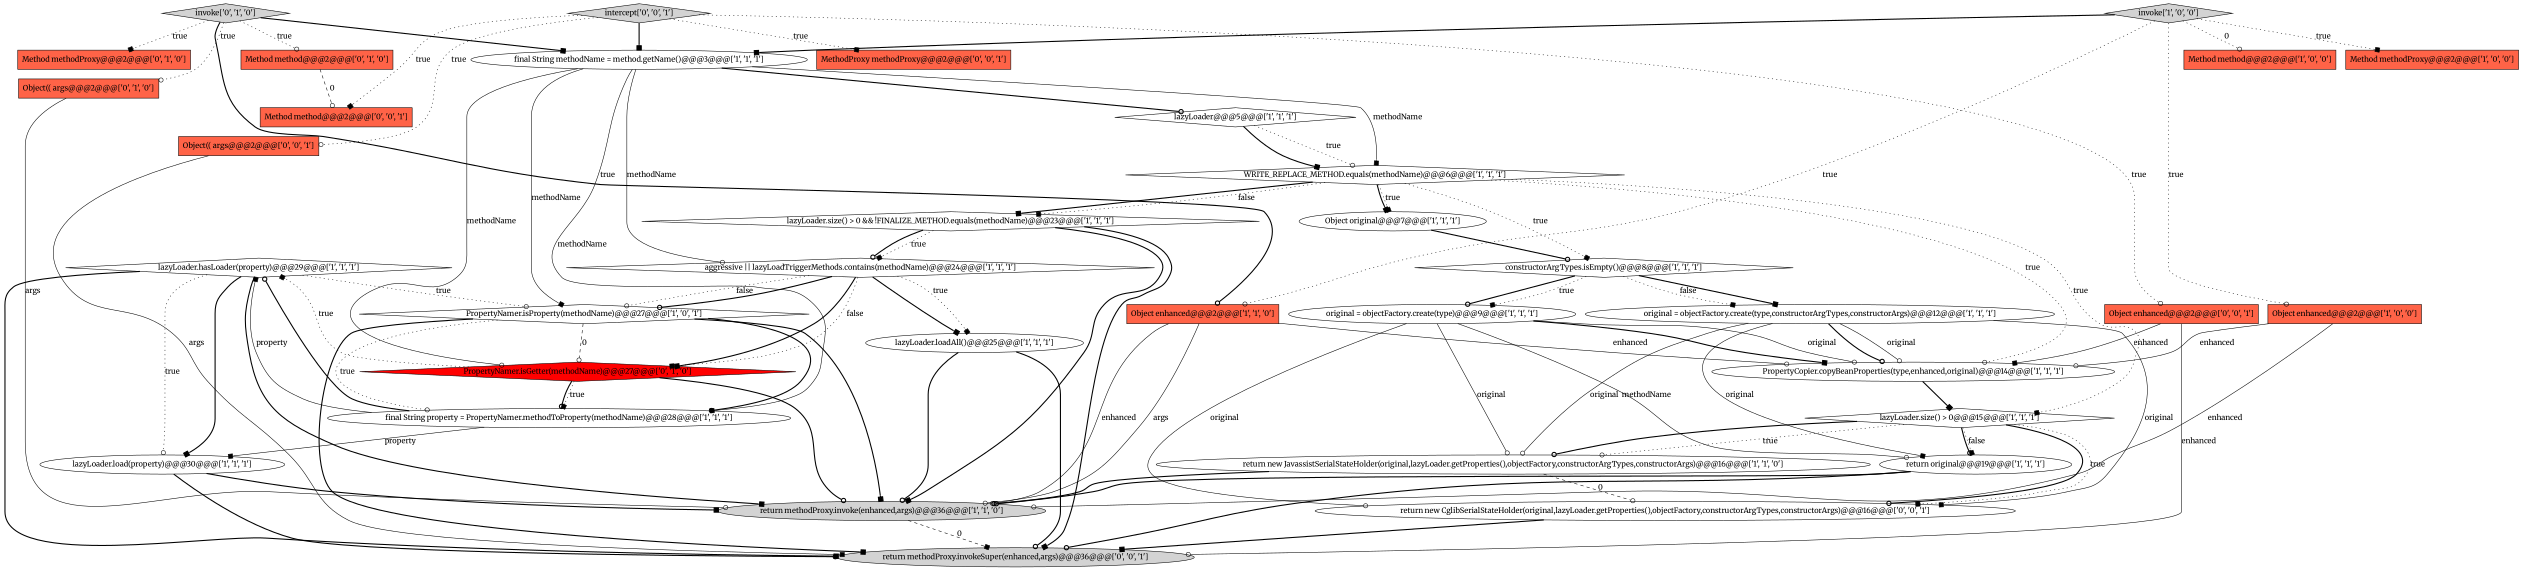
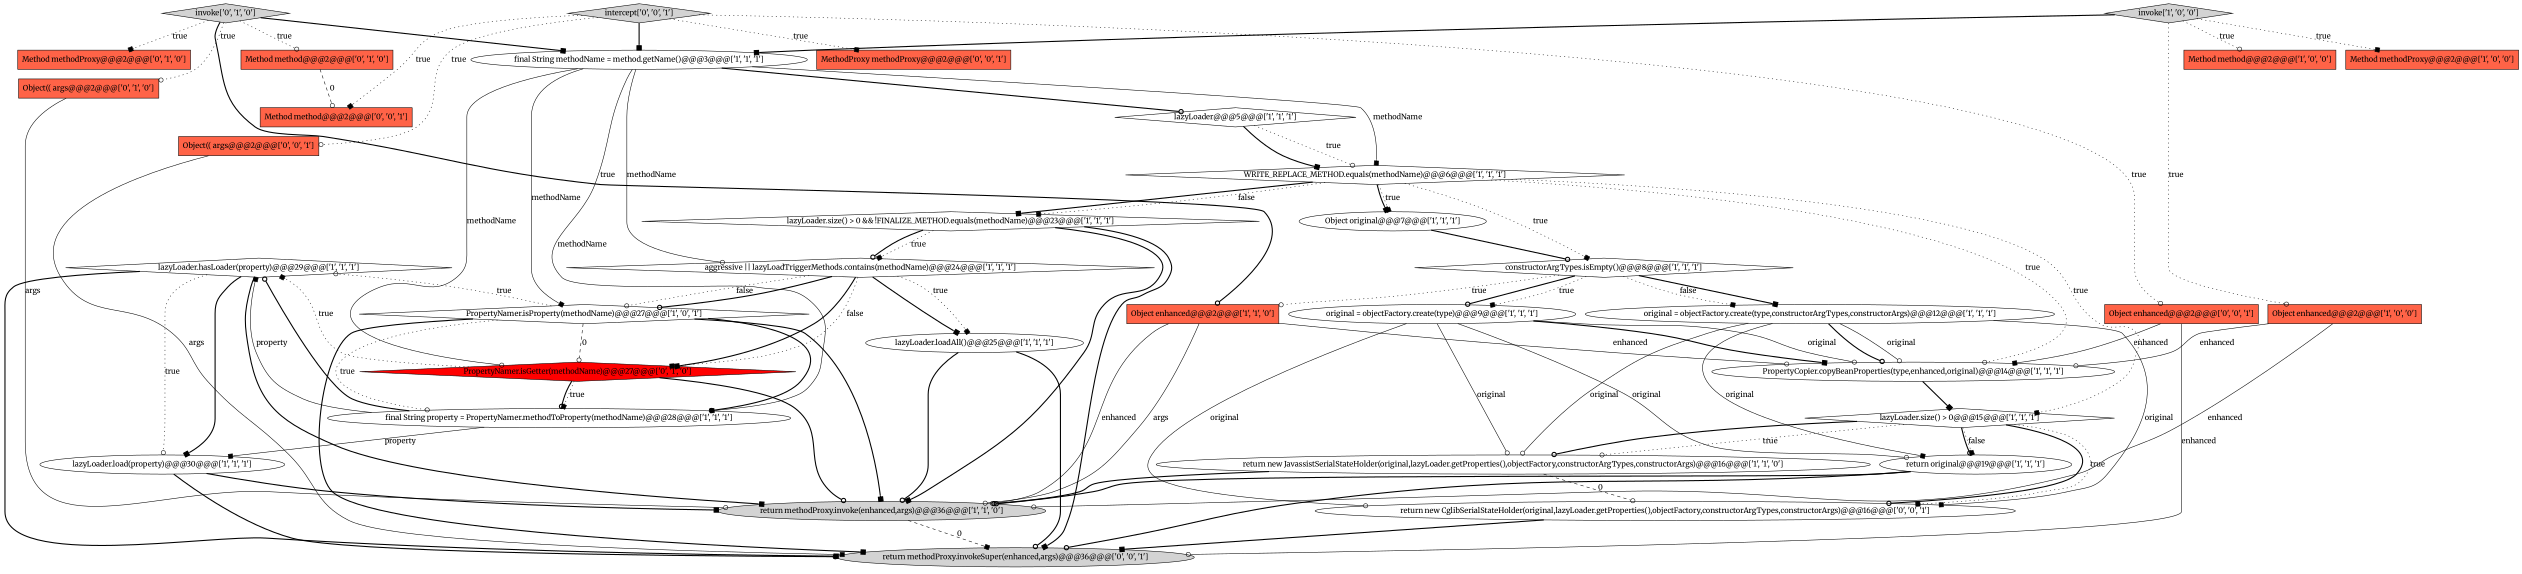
edge "invoke['1', '0', '0']" -> "Method method@@@2@@@['1', '0', '0']": label "0" -> "true"
edge "invoke['1', '0', '0']" -> "Object enhanced@@@2@@@['1', '1', '0']": now "constructorArgTypes.isEmpty()@@@8@@@['1', '1', '1']" -> "Object enhanced@@@2@@@['1', '1', '0']"
edge "lazyLoader.hasLoader(property)@@@29@@@['1', '1', '1']" -> "PropertyNamer.isProperty(methodName)@@@27@@@['1', '0', '1']": reversed
edge "original = objectFactory.create(type)@@@9@@@['1', '1', '1']" -> "return original@@@19@@@['1', '1', '1']": label "methodName" -> "original"
